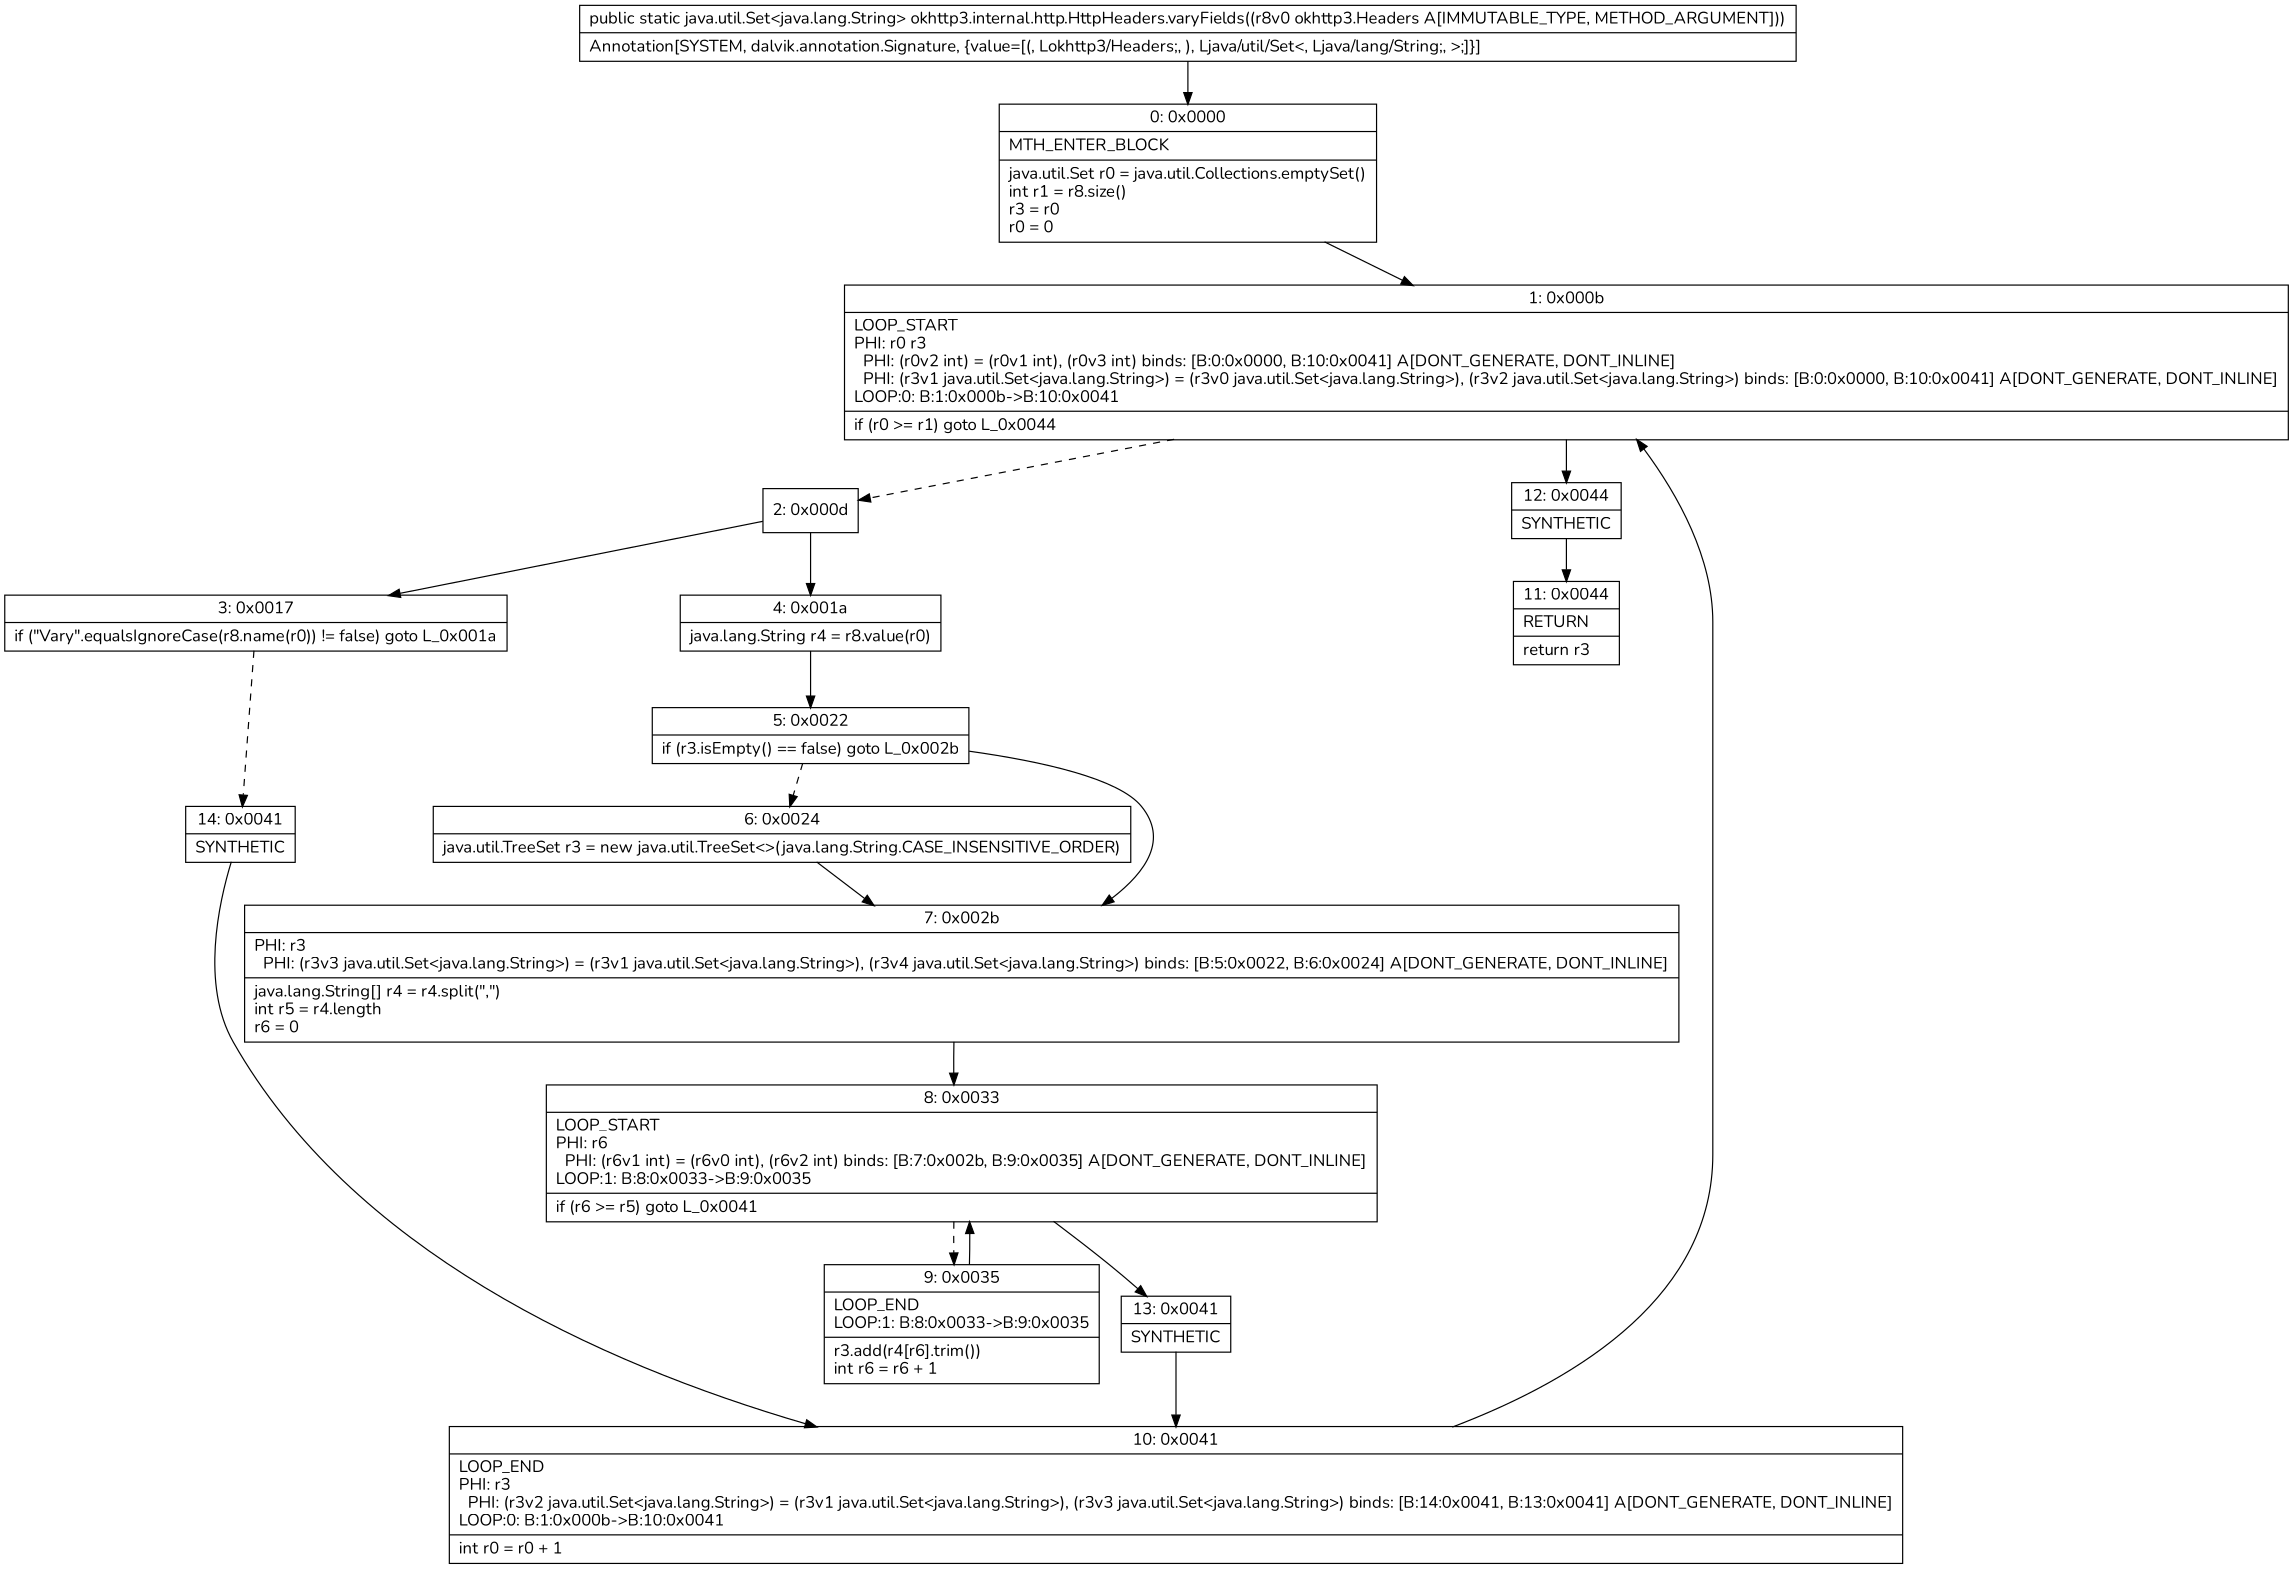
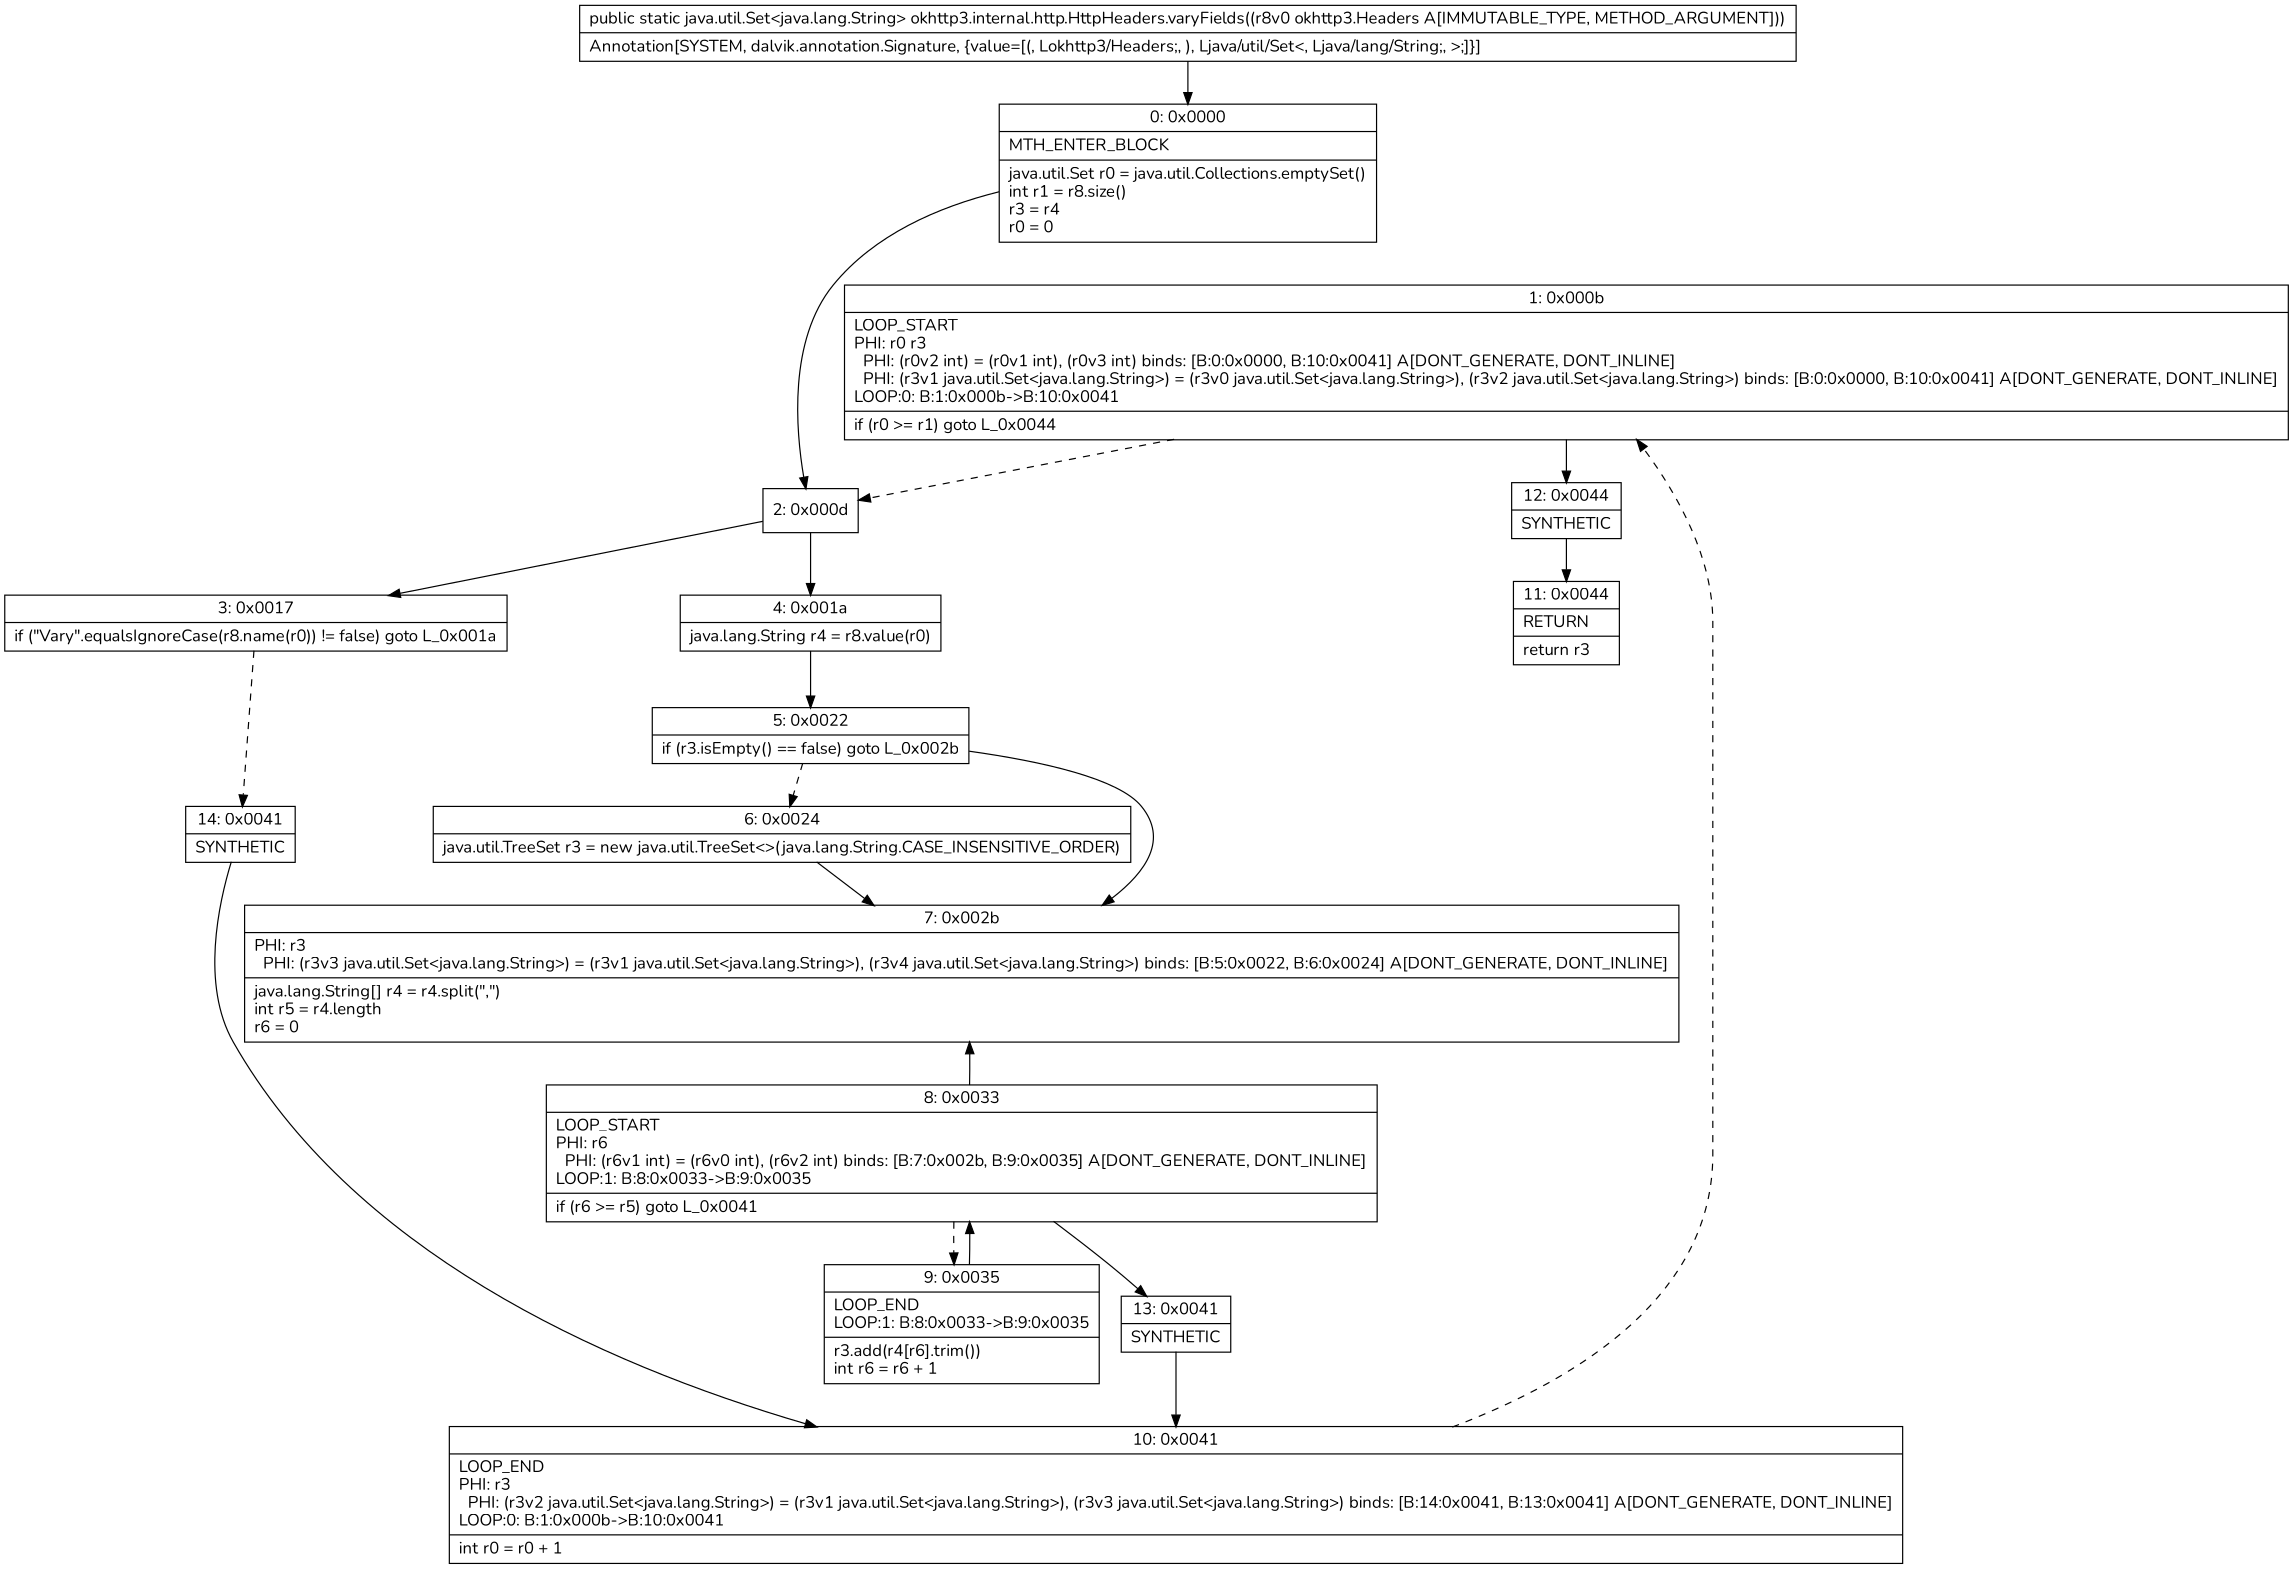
node "0: 0x0000": text "r3 = r0" -> "r3 = r4"
edge "0: 0x0000" -> "1: 0x000b": now "0: 0x0000" -> "2: 0x000d"
edge "10: 0x0041" -> "1: 0x000b": style solid -> dashed
edge "7: 0x002b" -> "8: 0x0033": reversed
